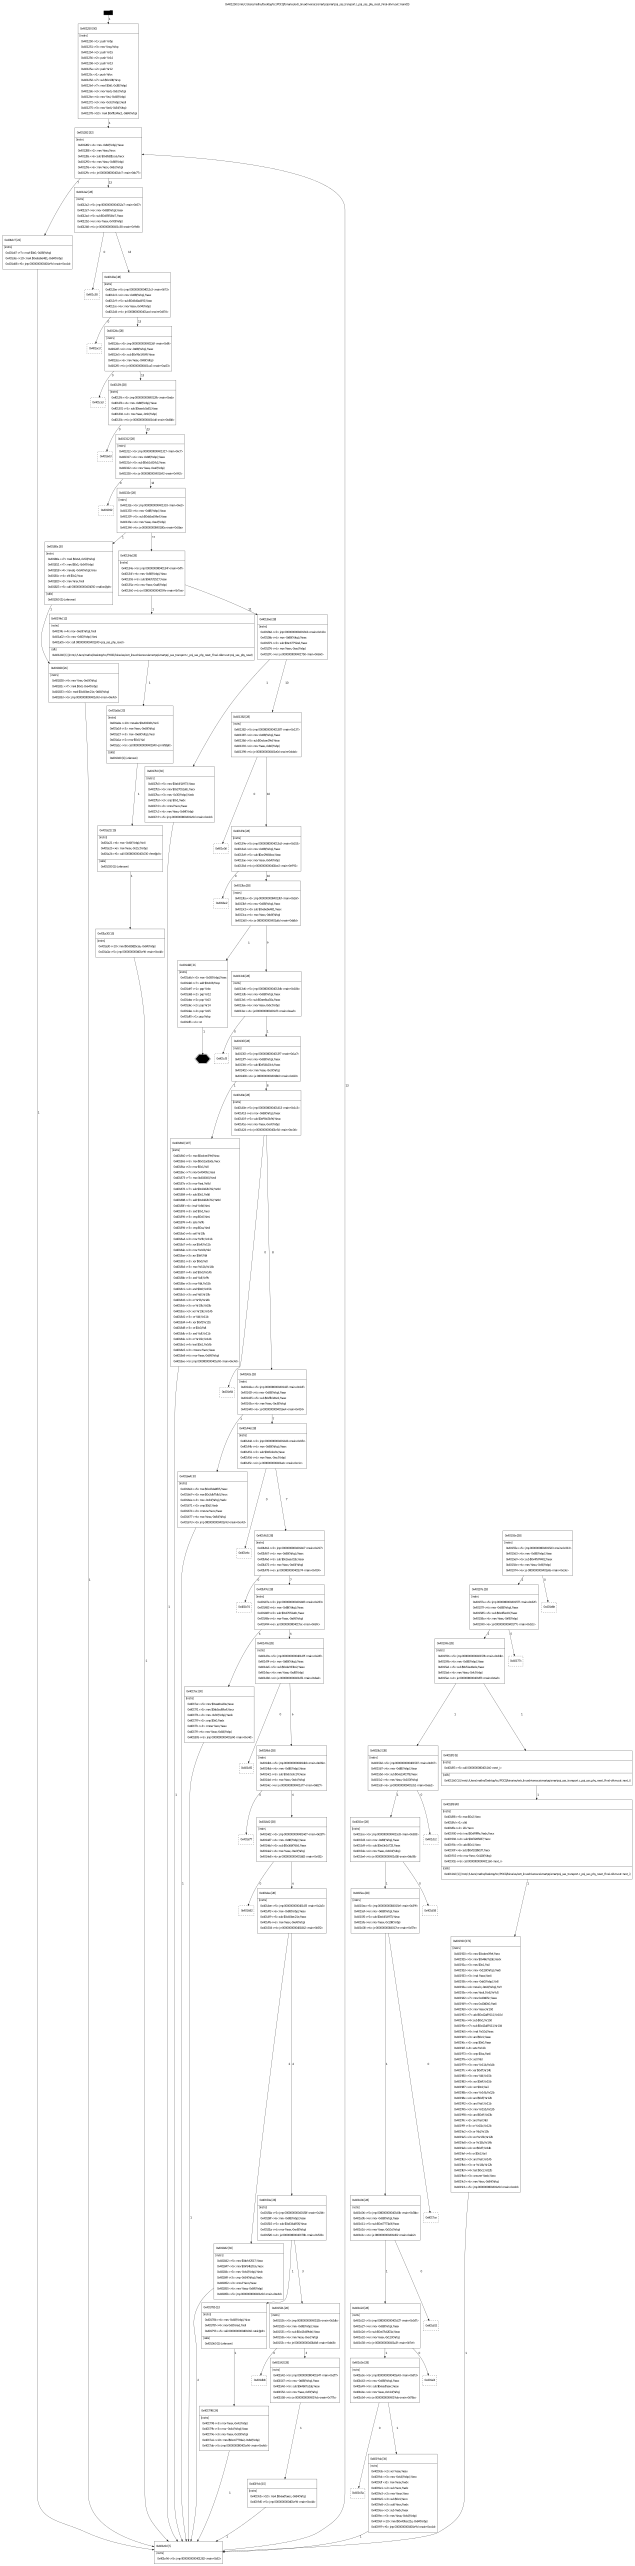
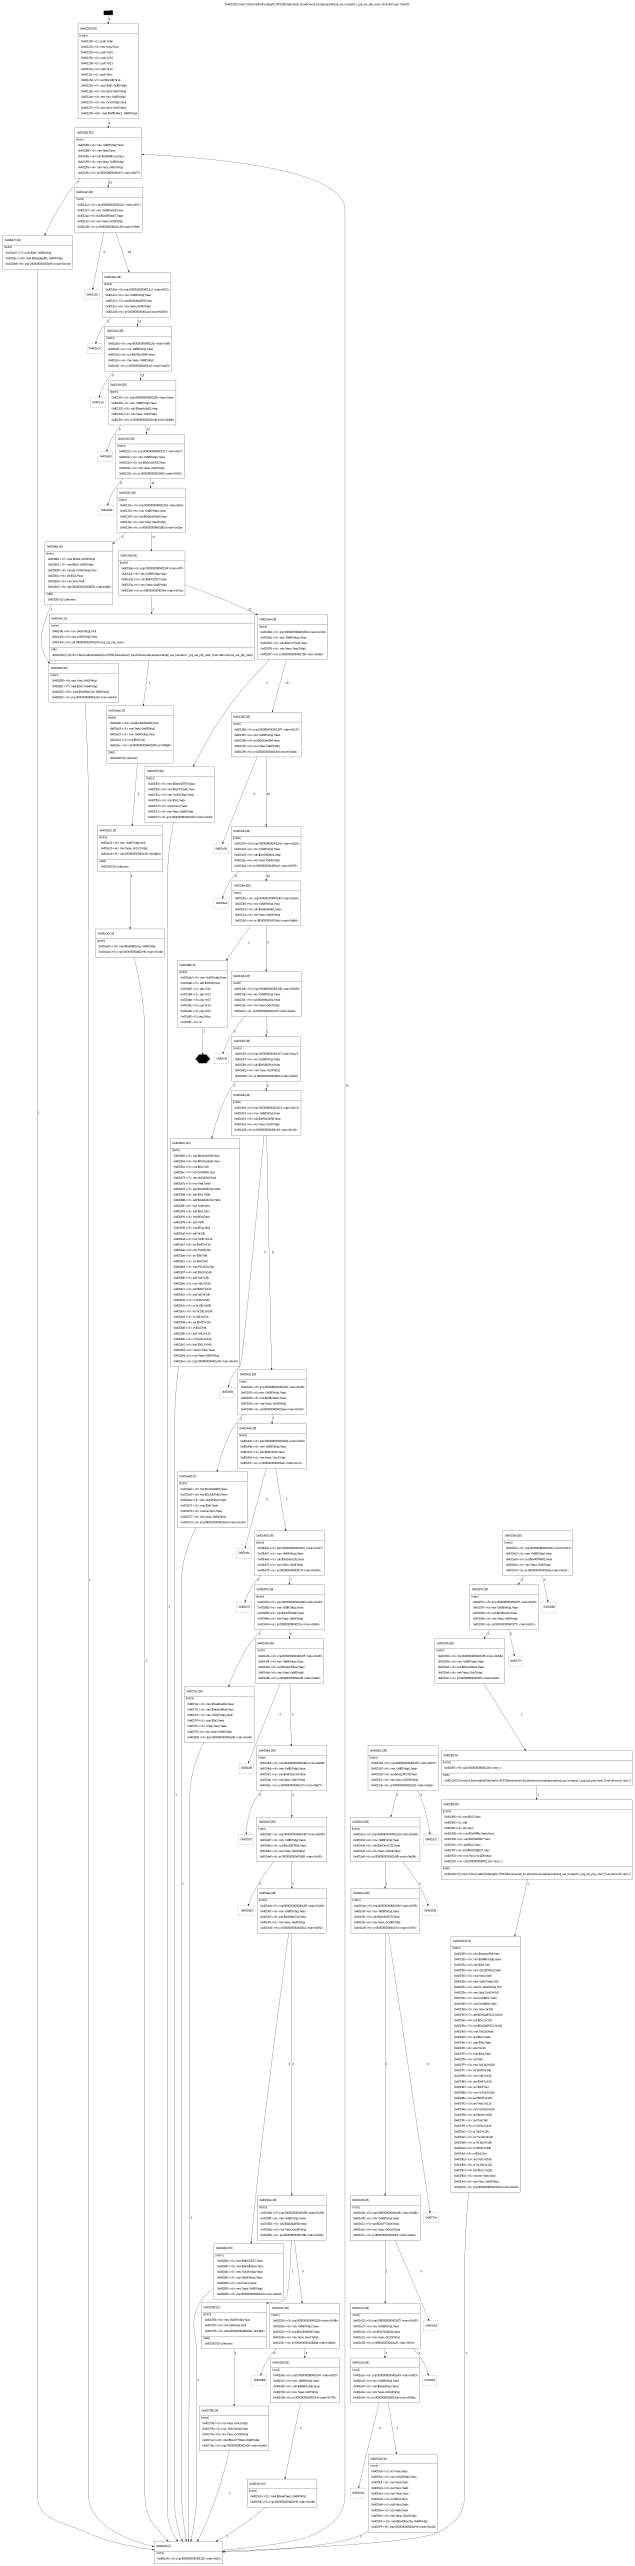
edge "0x401596 [28]" -> "0x4015b2 [28]": removed, label "1"
